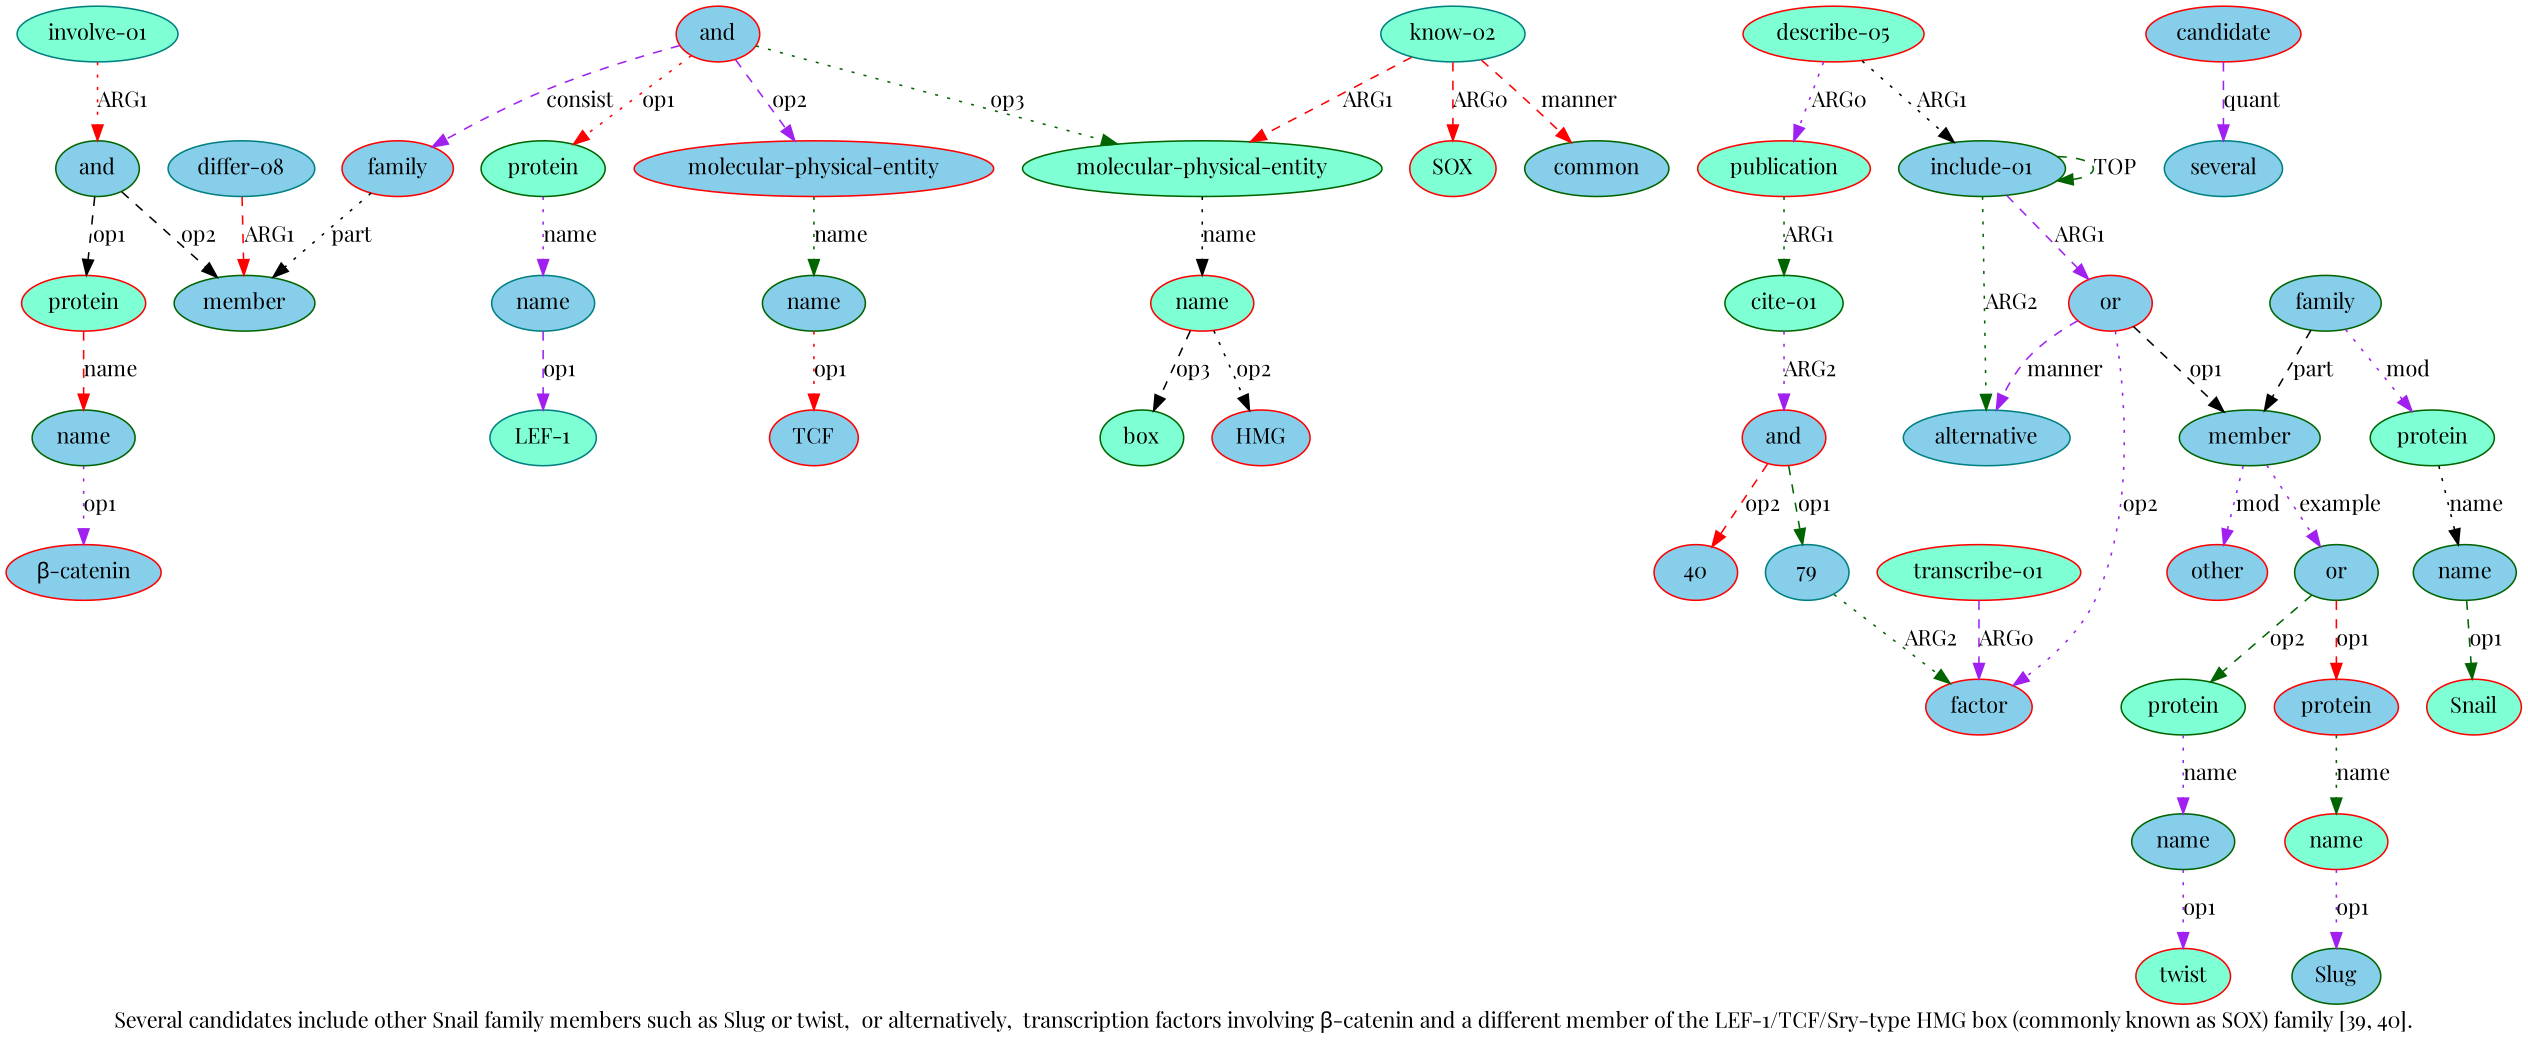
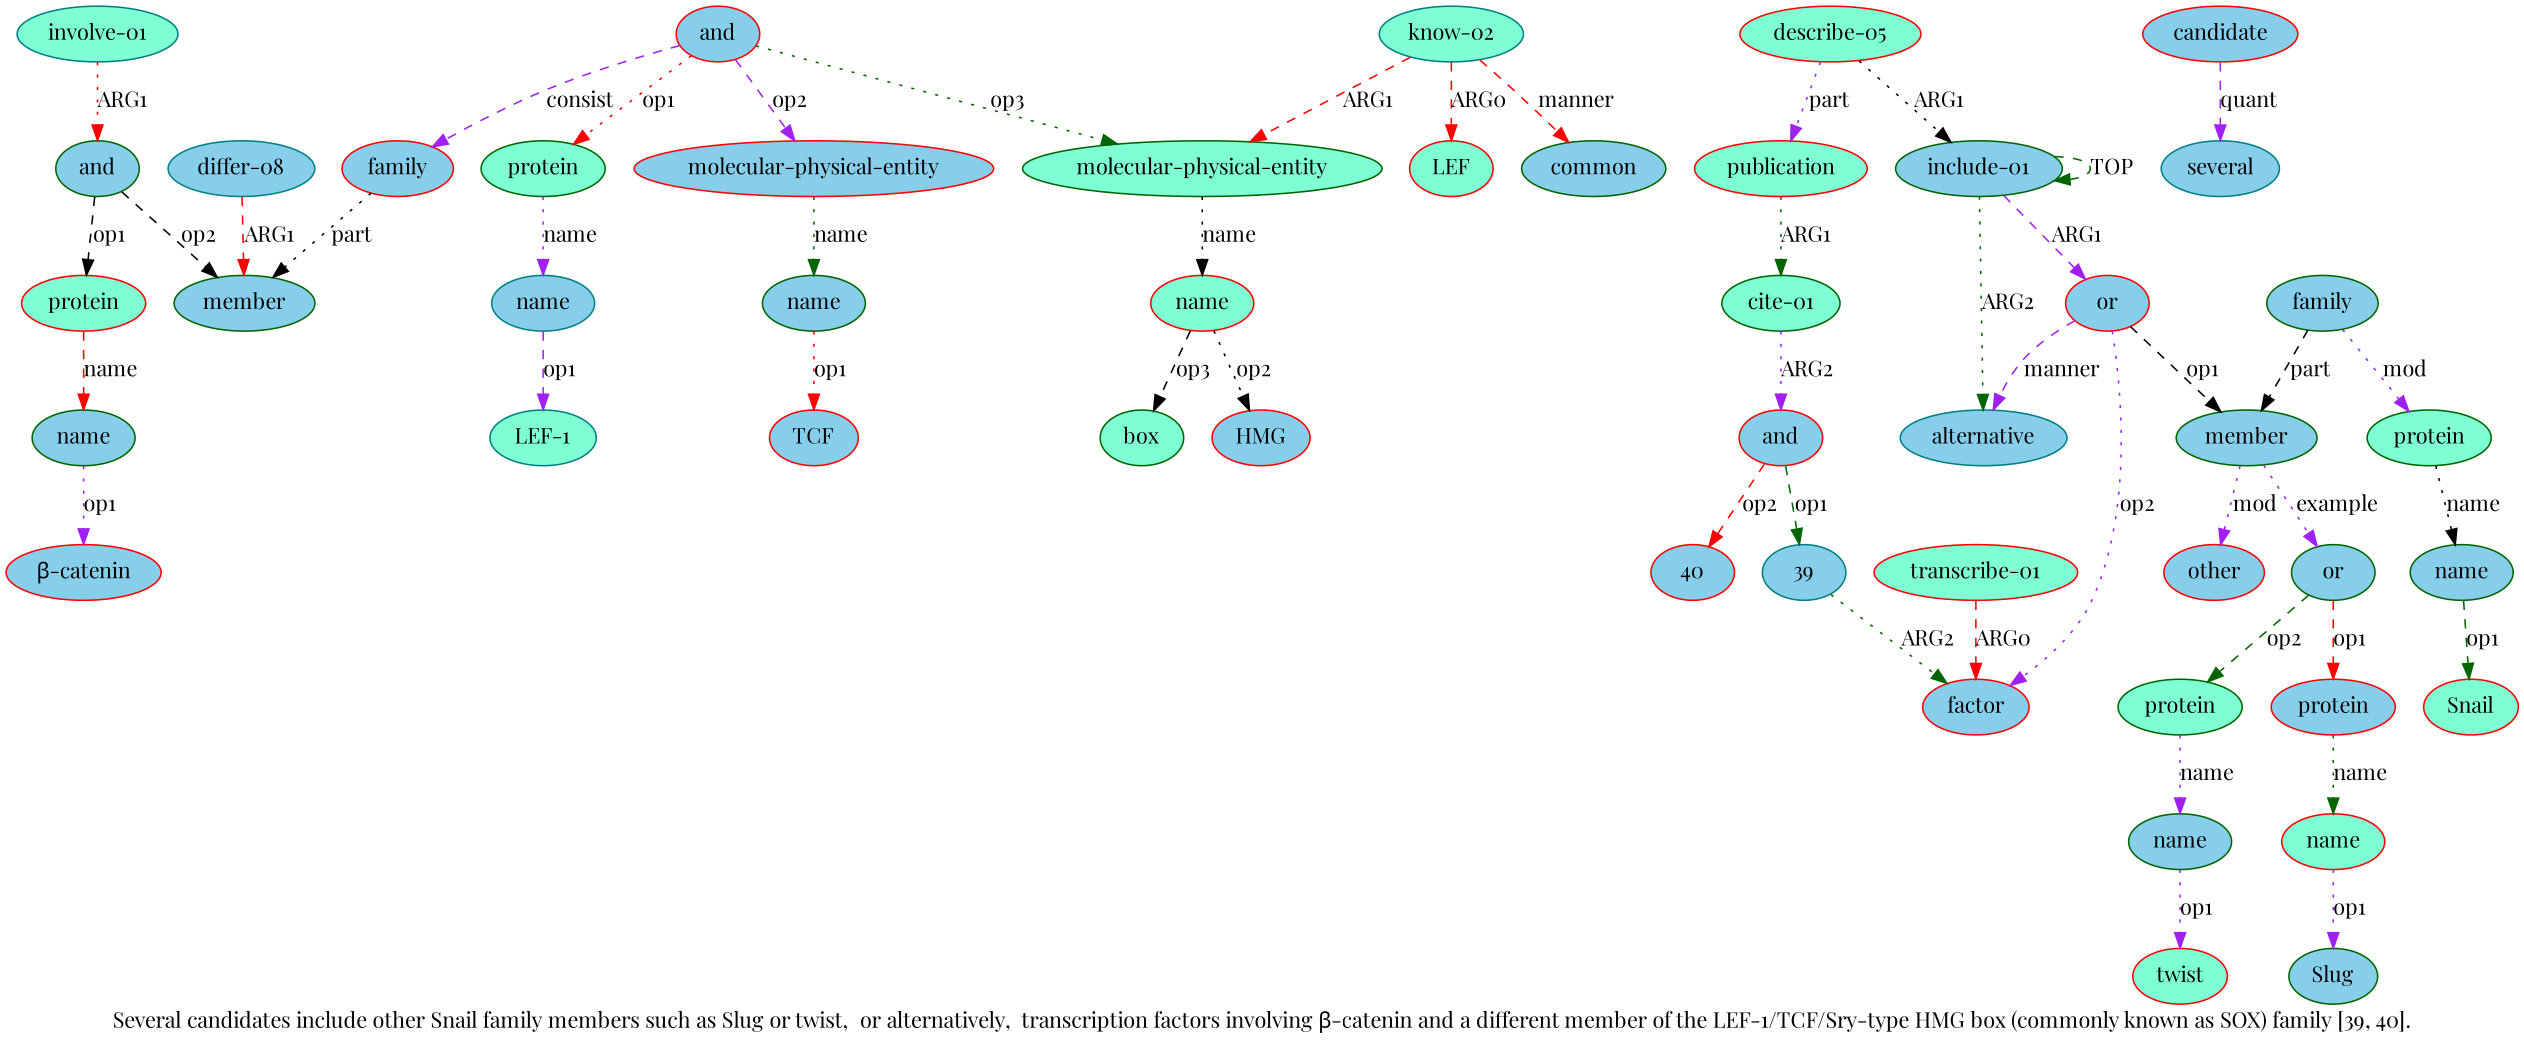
edge "describe-05" -> "publication": label "ARG0" -> "part"
node "SOX": label "SOX" -> "LEF"
node "79": label "79" -> "39"
edge "transcribe-01" -> "factor": color purple -> red
